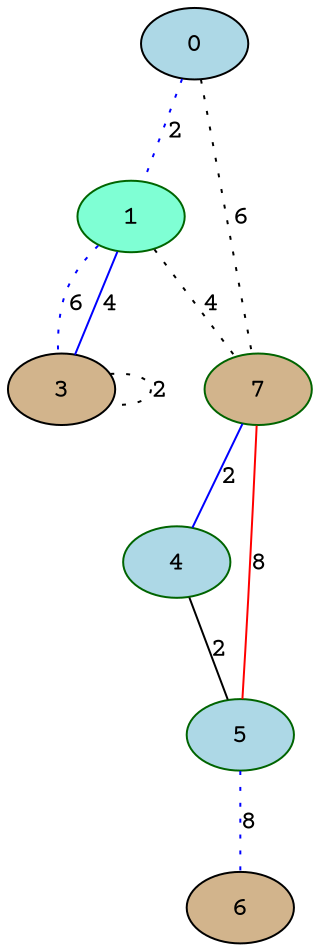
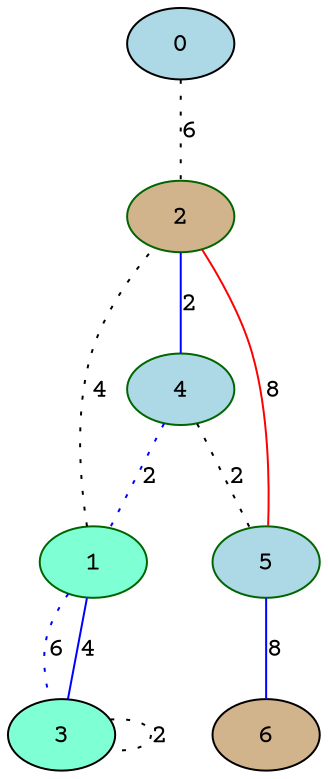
edge "0" -- "1": now "4" -- "1"
node "3": fillcolor tan -> aquamarine
node "7": label "7" -> "2"
edge "4" -- "5": style solid -> dotted
edge "5" -- "6": style dotted -> solid
